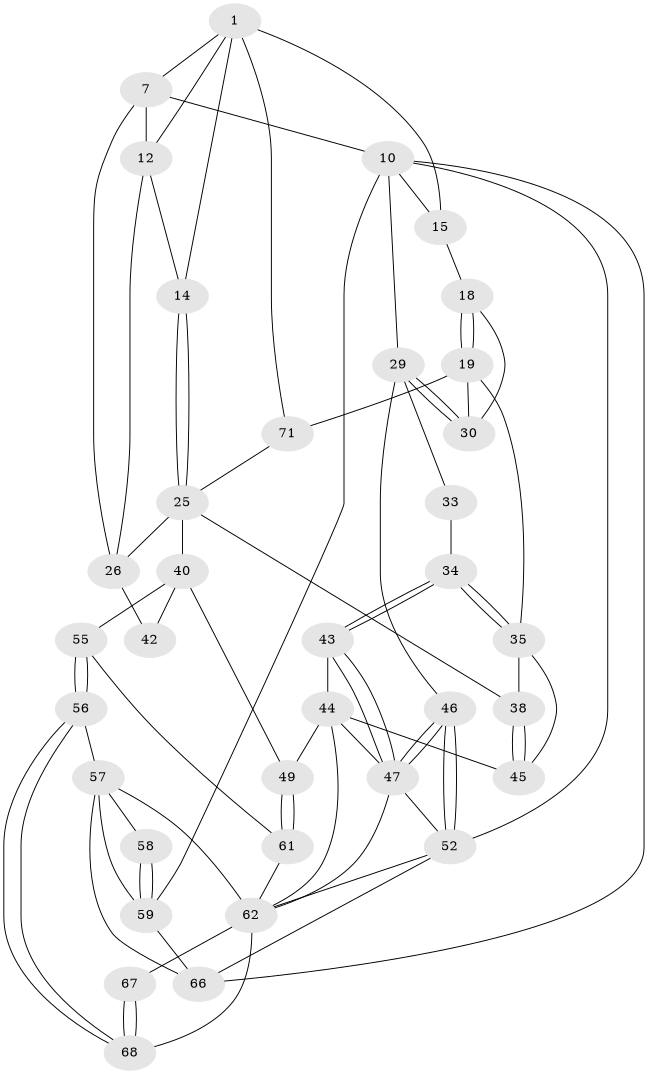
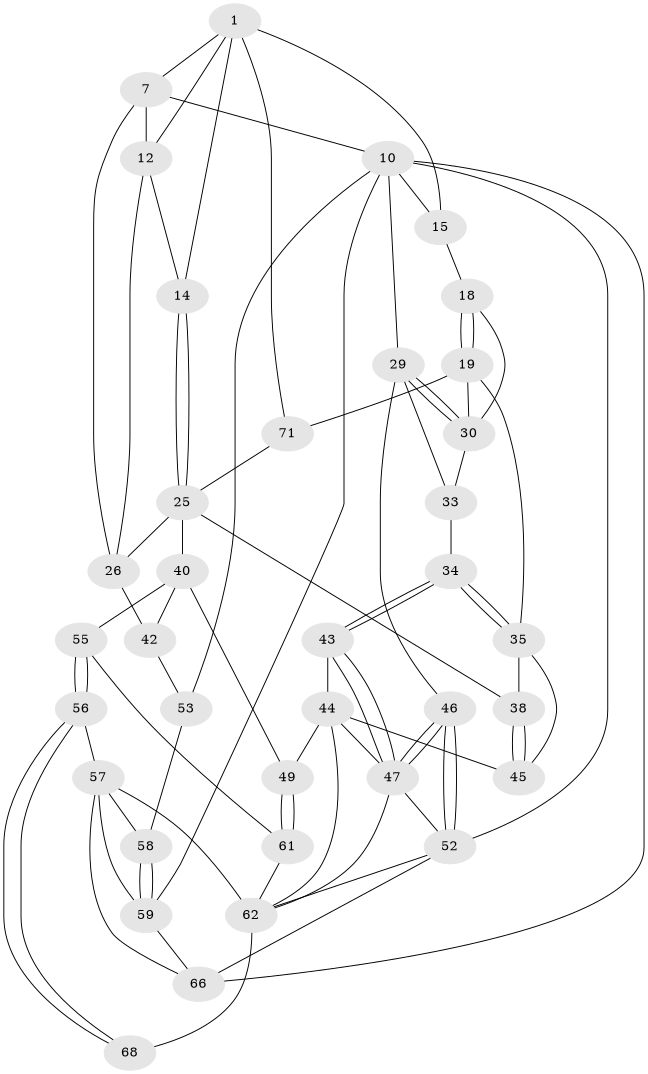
edge "30" -- "33": added
node "53": added
node "67": removed
